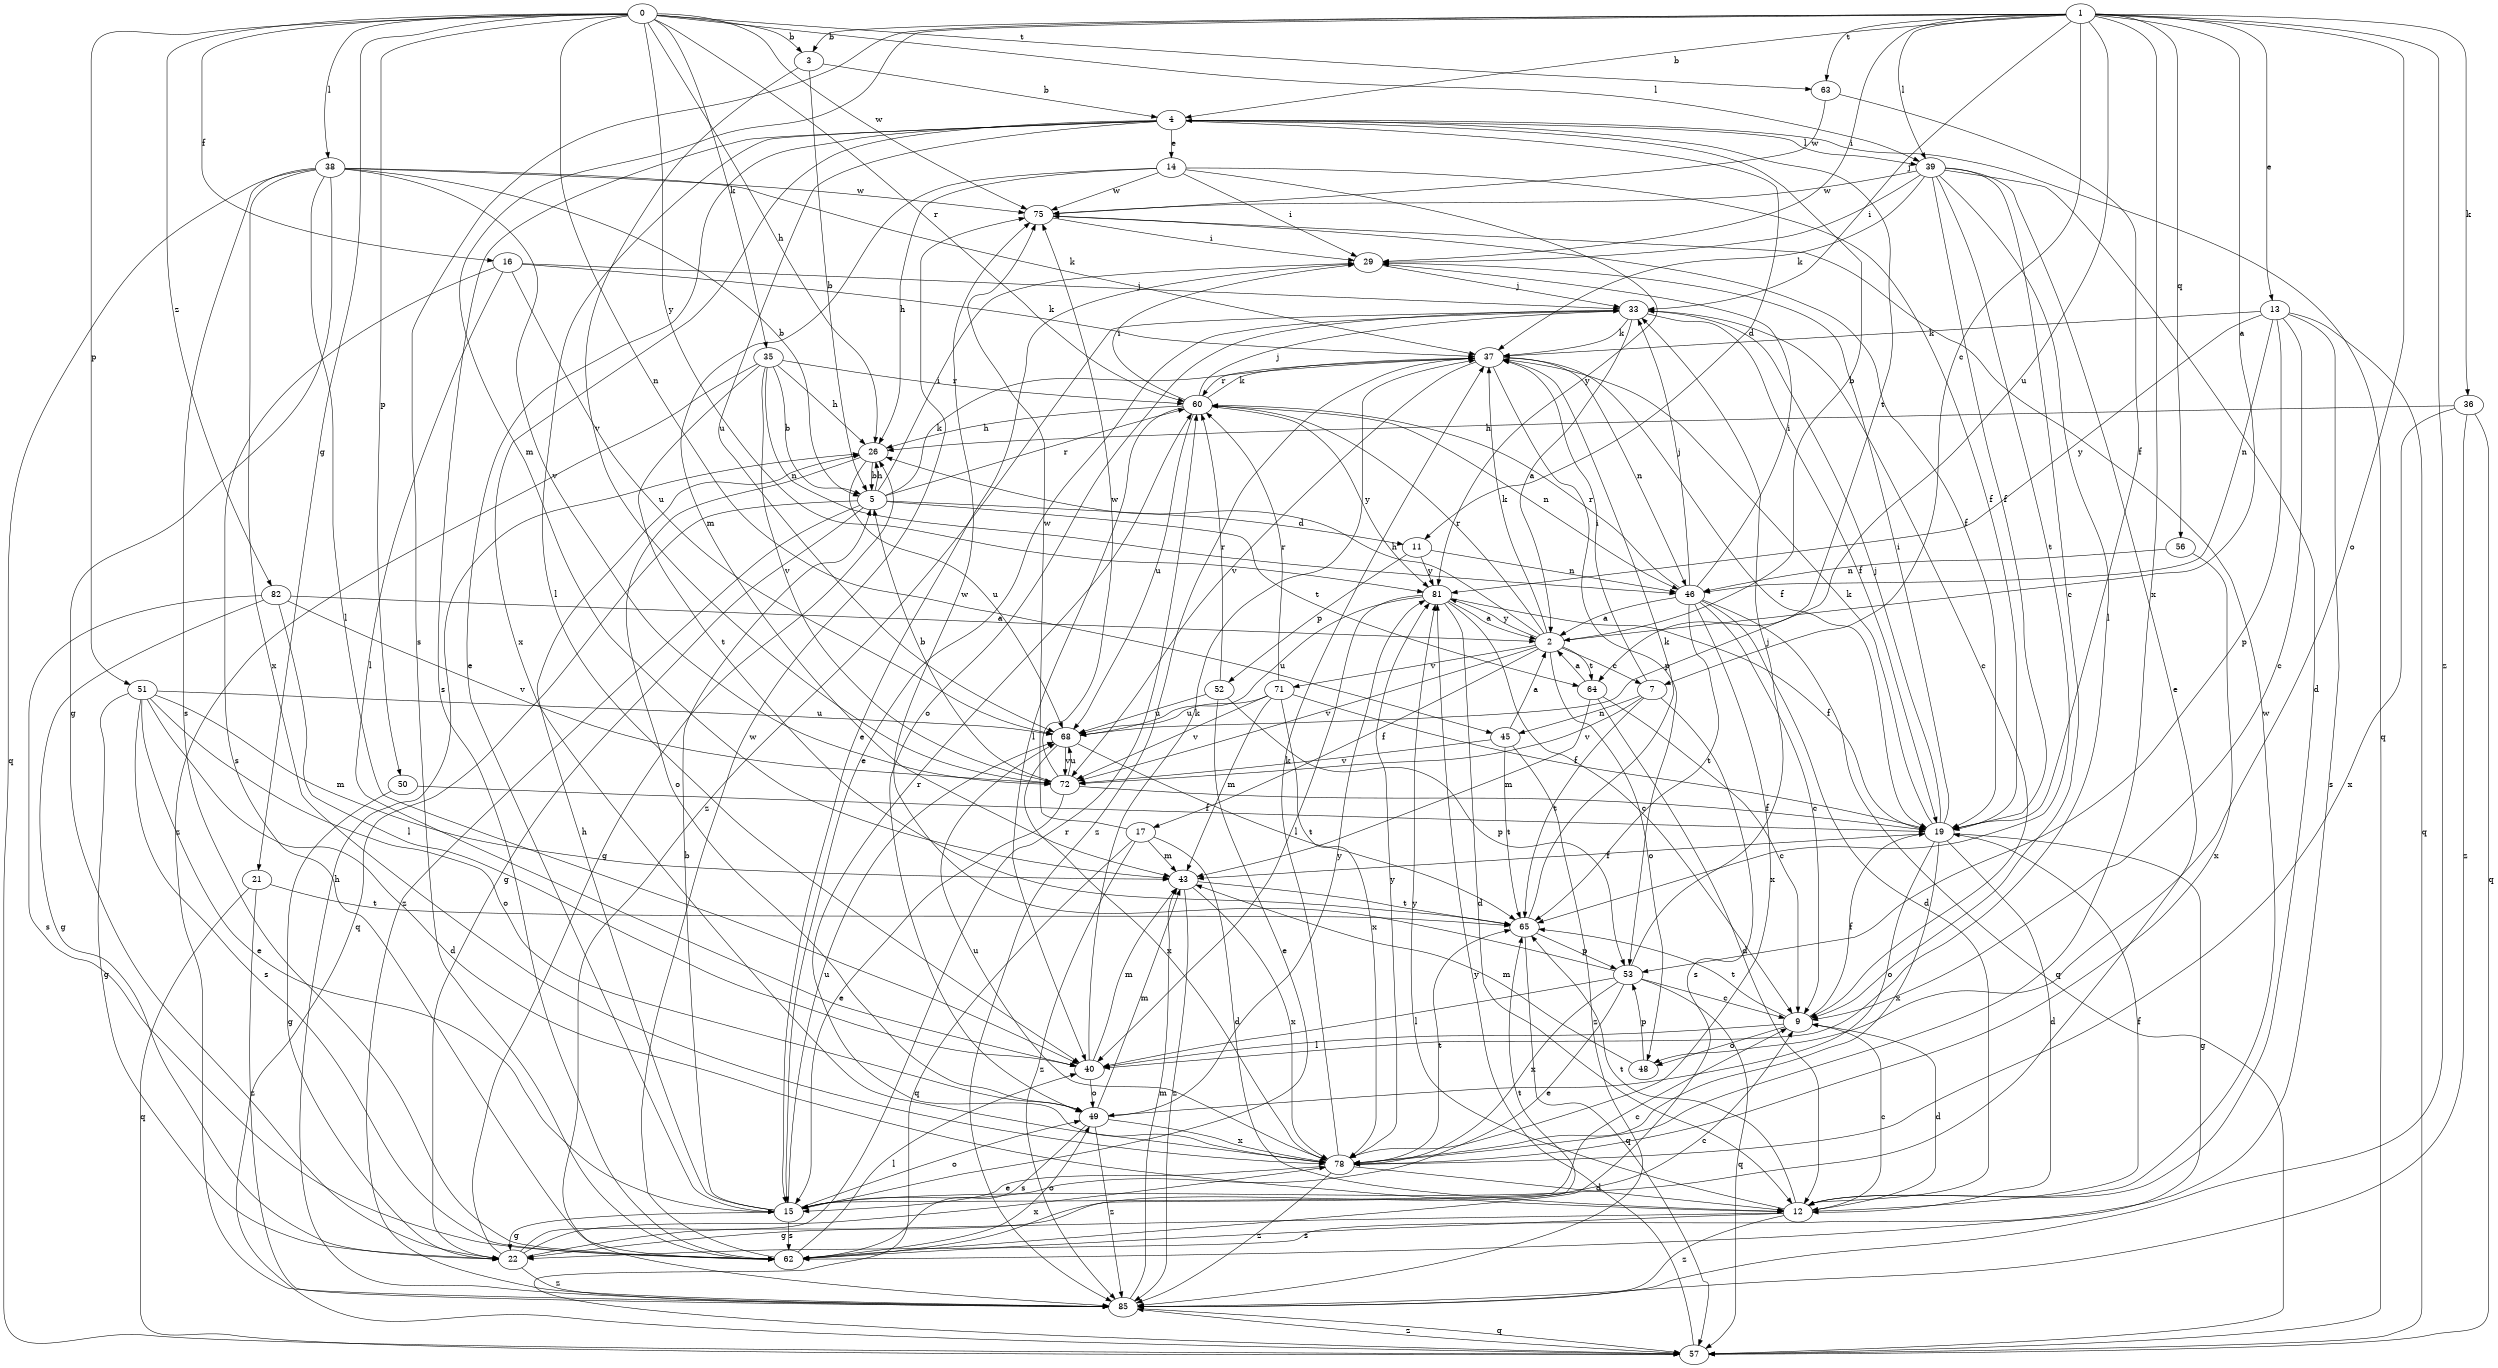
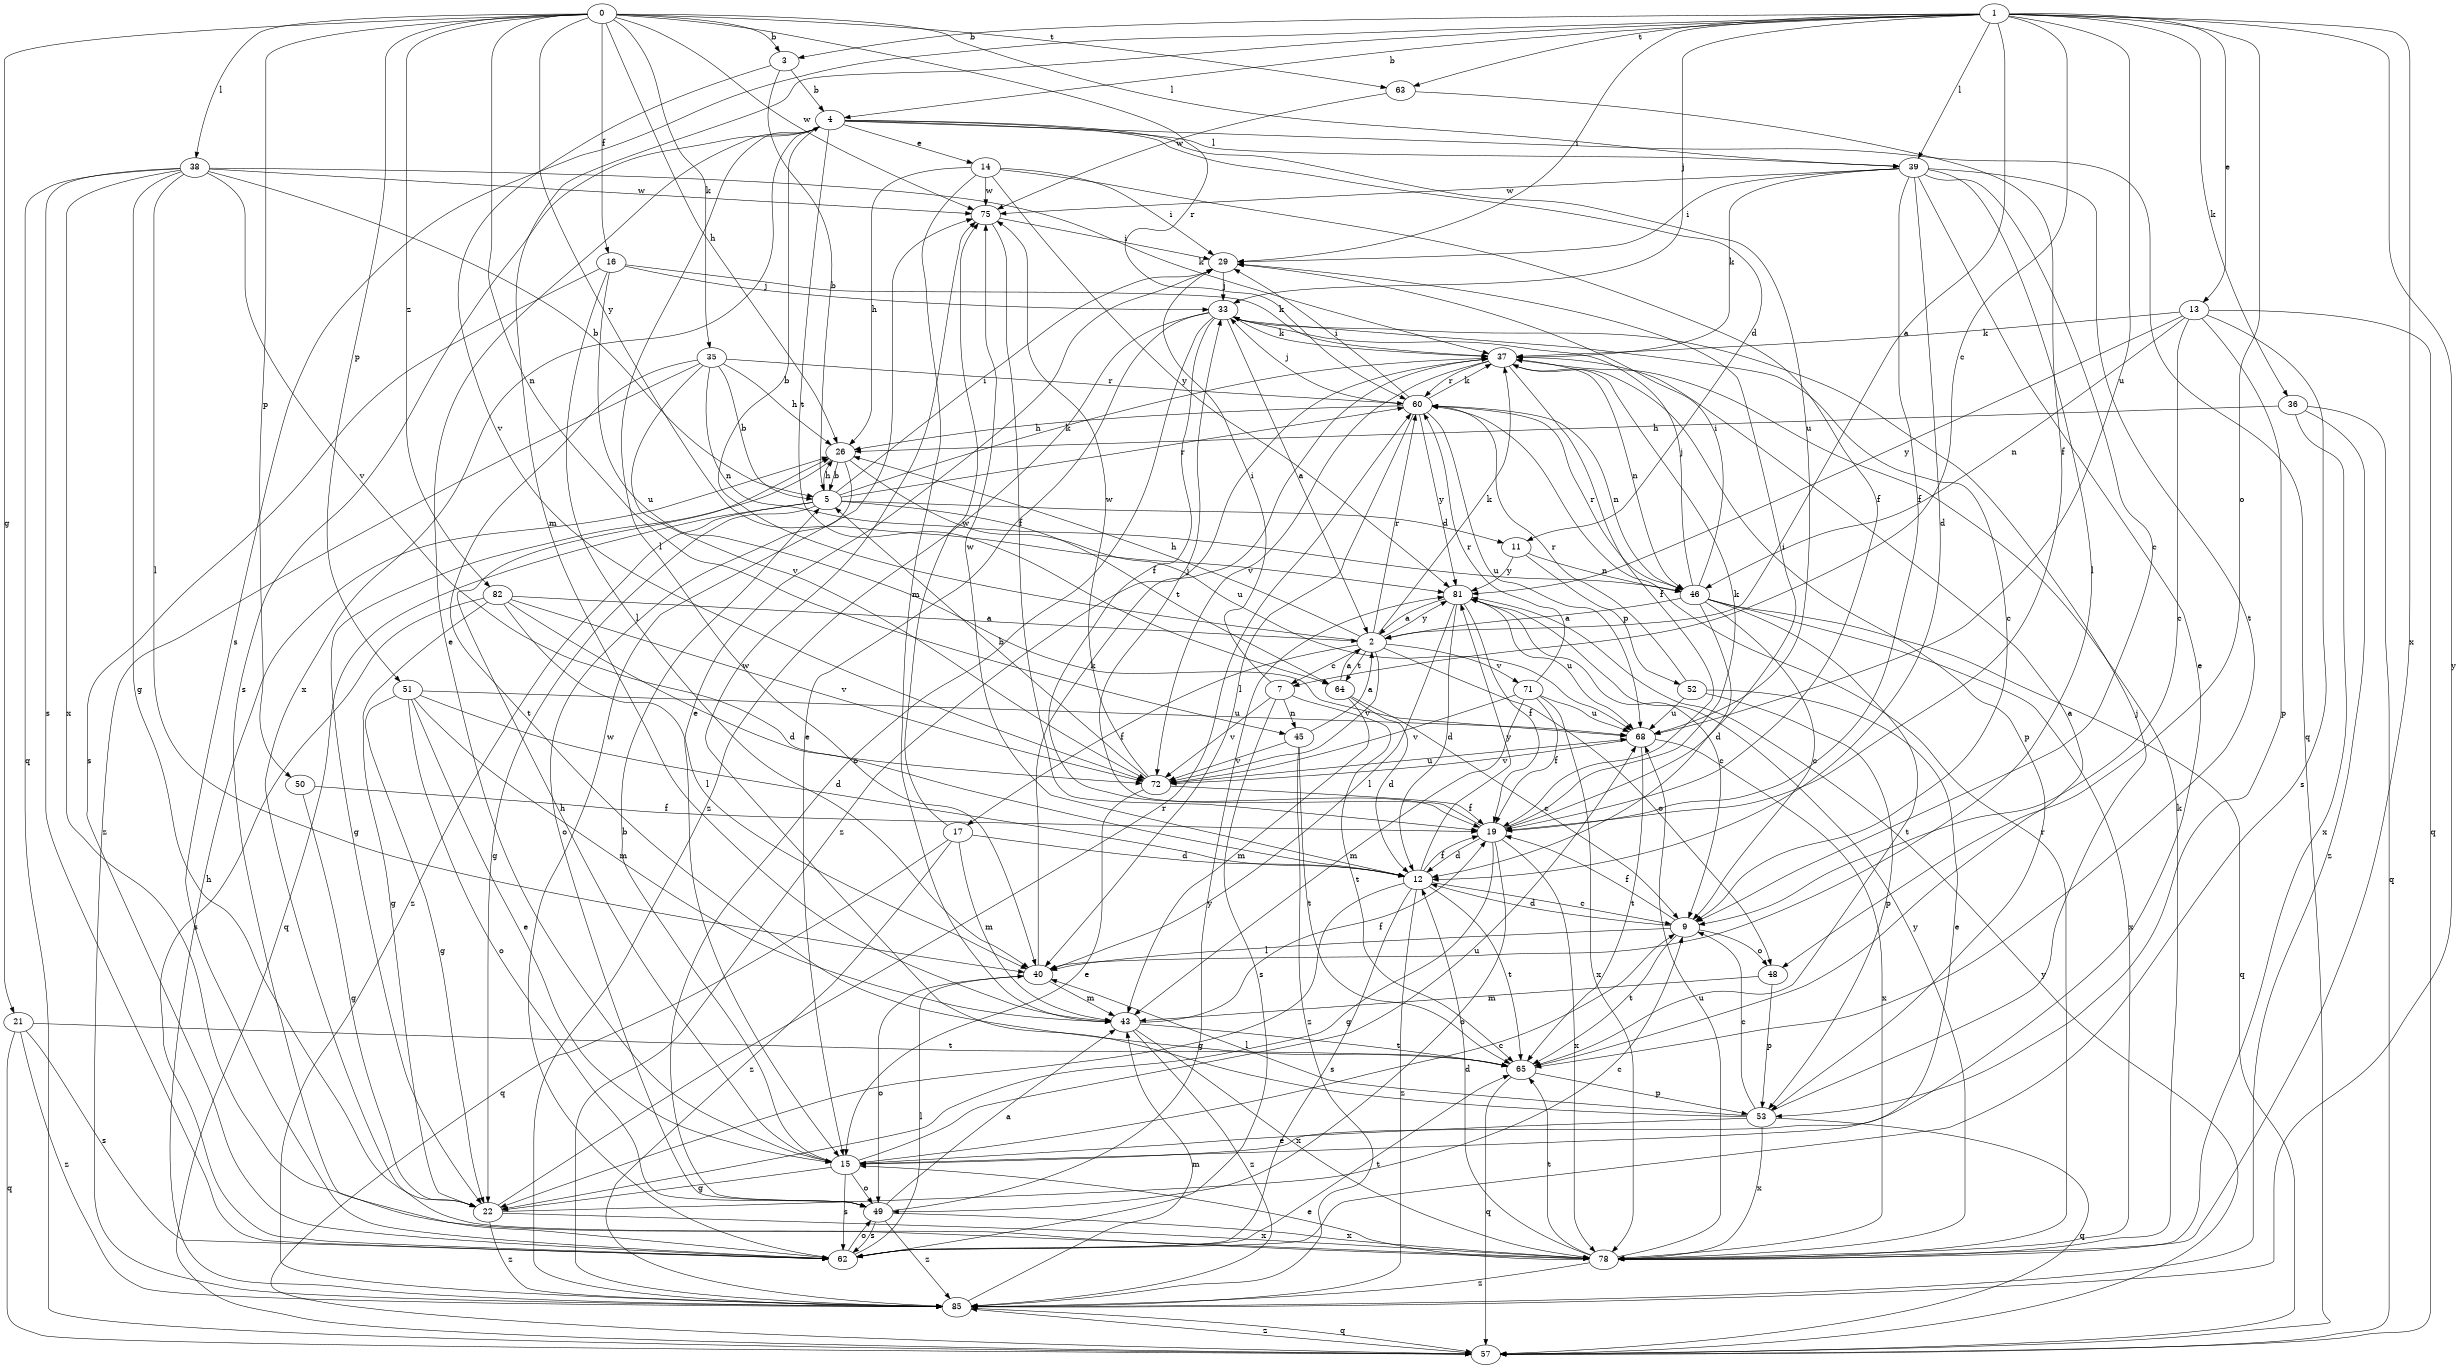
edge "7" -> "37": now "7" -> "29"
node "56": removed
edge "65" -> "37": label "k" -> "a"
edge "1" -> "85": label "z" -> "y"
edge "82" -> "12": added, label "d"
edge "22" -> "26": reversed
edge "19" -> "43": reversed
edge "49" -> "43": label "m" -> "a"
edge "51" -> "62": now "21" -> "62"
